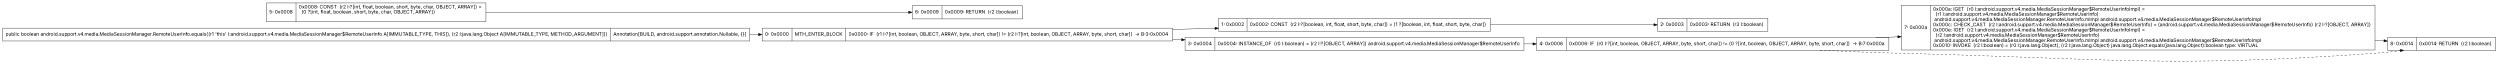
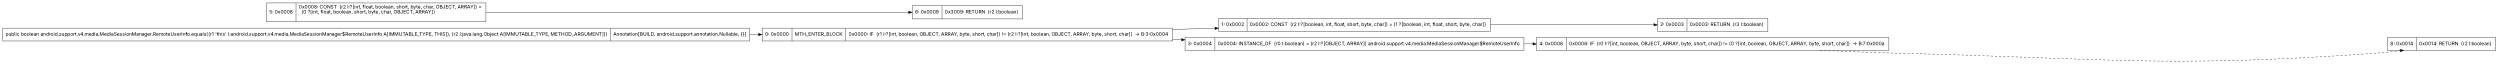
node "6: 0x0009": text "0x0009: RETURN  (r2 I:boolean)" -> "0x3009: RETURN  (r2 I:boolean)"
node "7: 0x000a": removed
